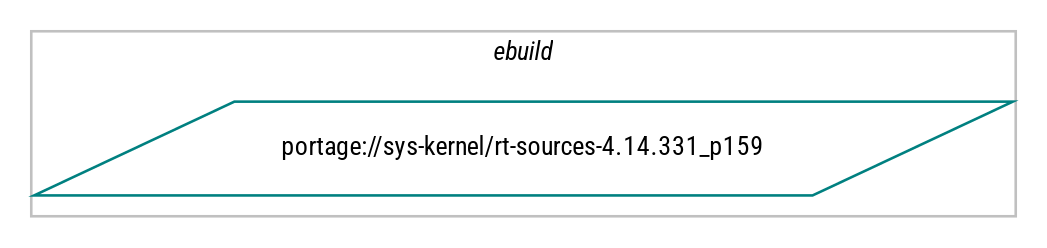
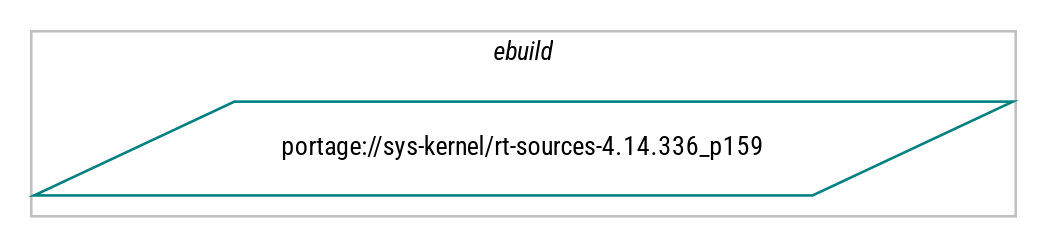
node "portage://sys-kernel/rt-sources-4.14.331_p159": label "portage://sys-kernel/rt-sources-4.14.331_p159" -> "portage://sys-kernel/rt-sources-4.14.336_p159"
